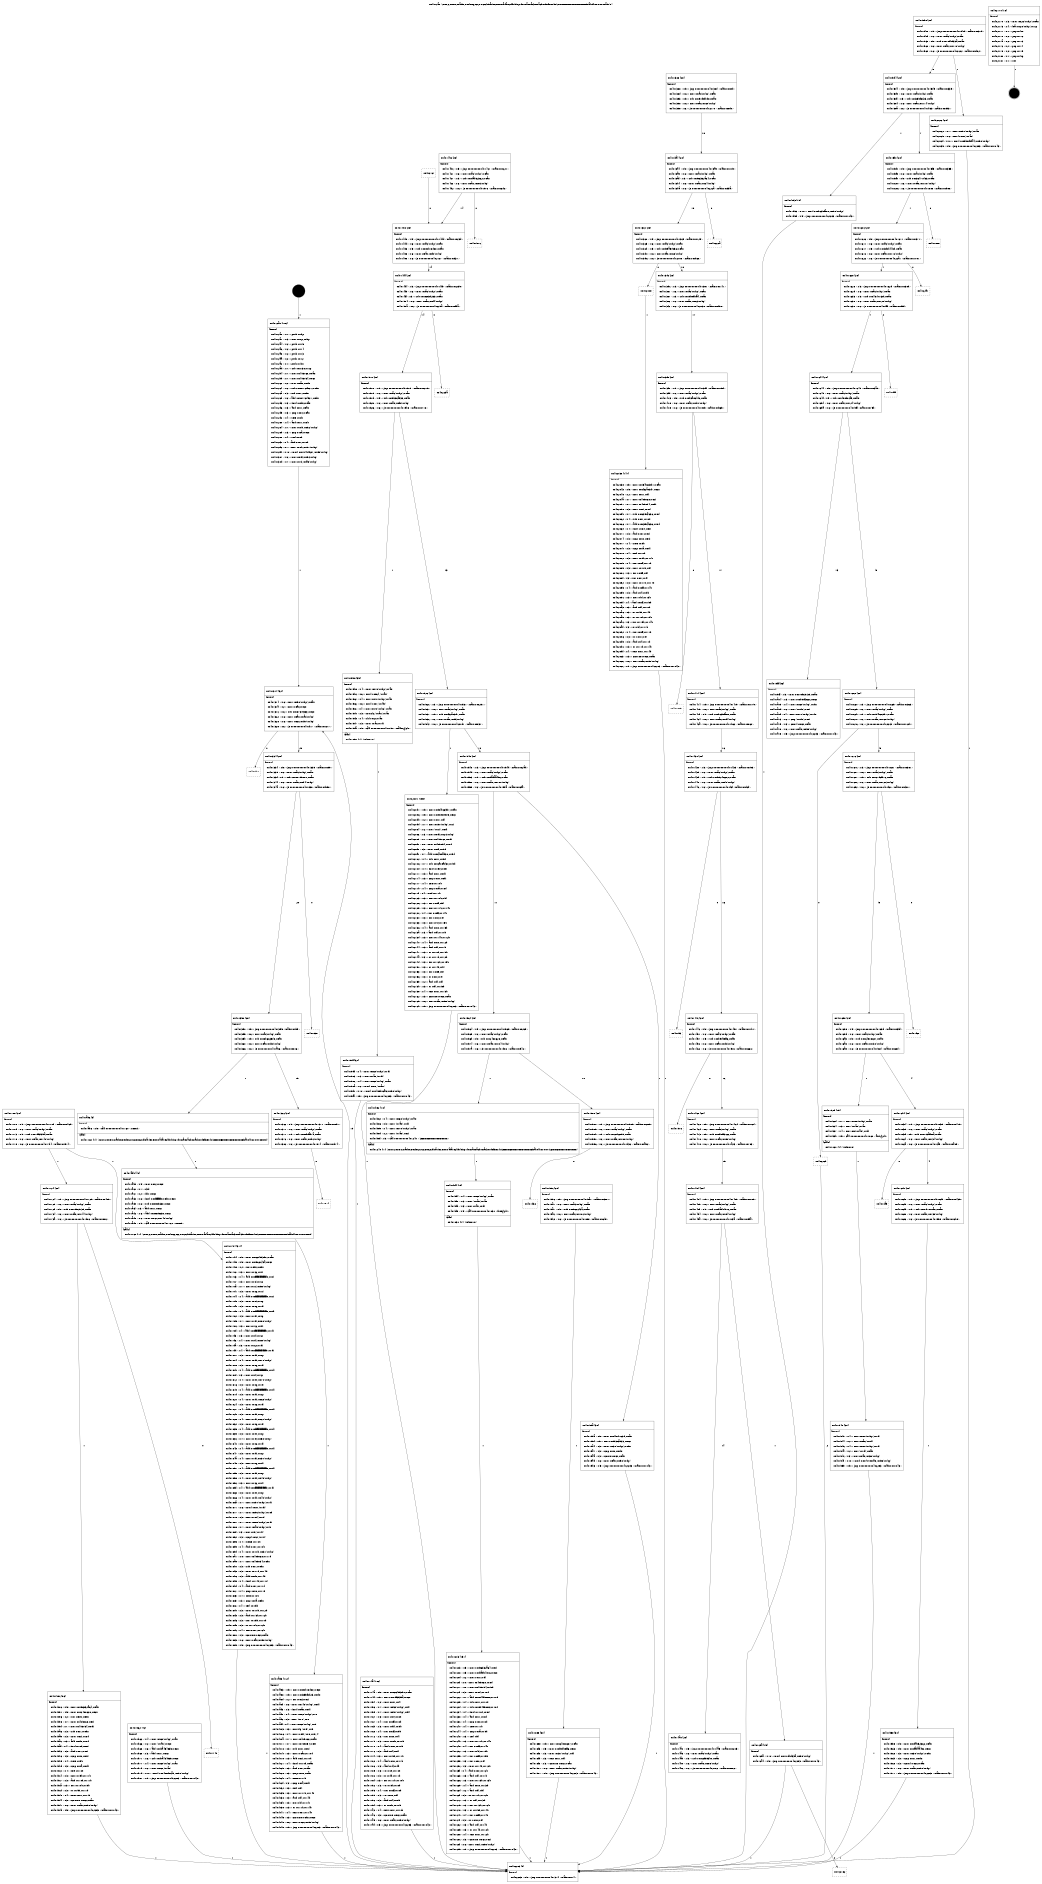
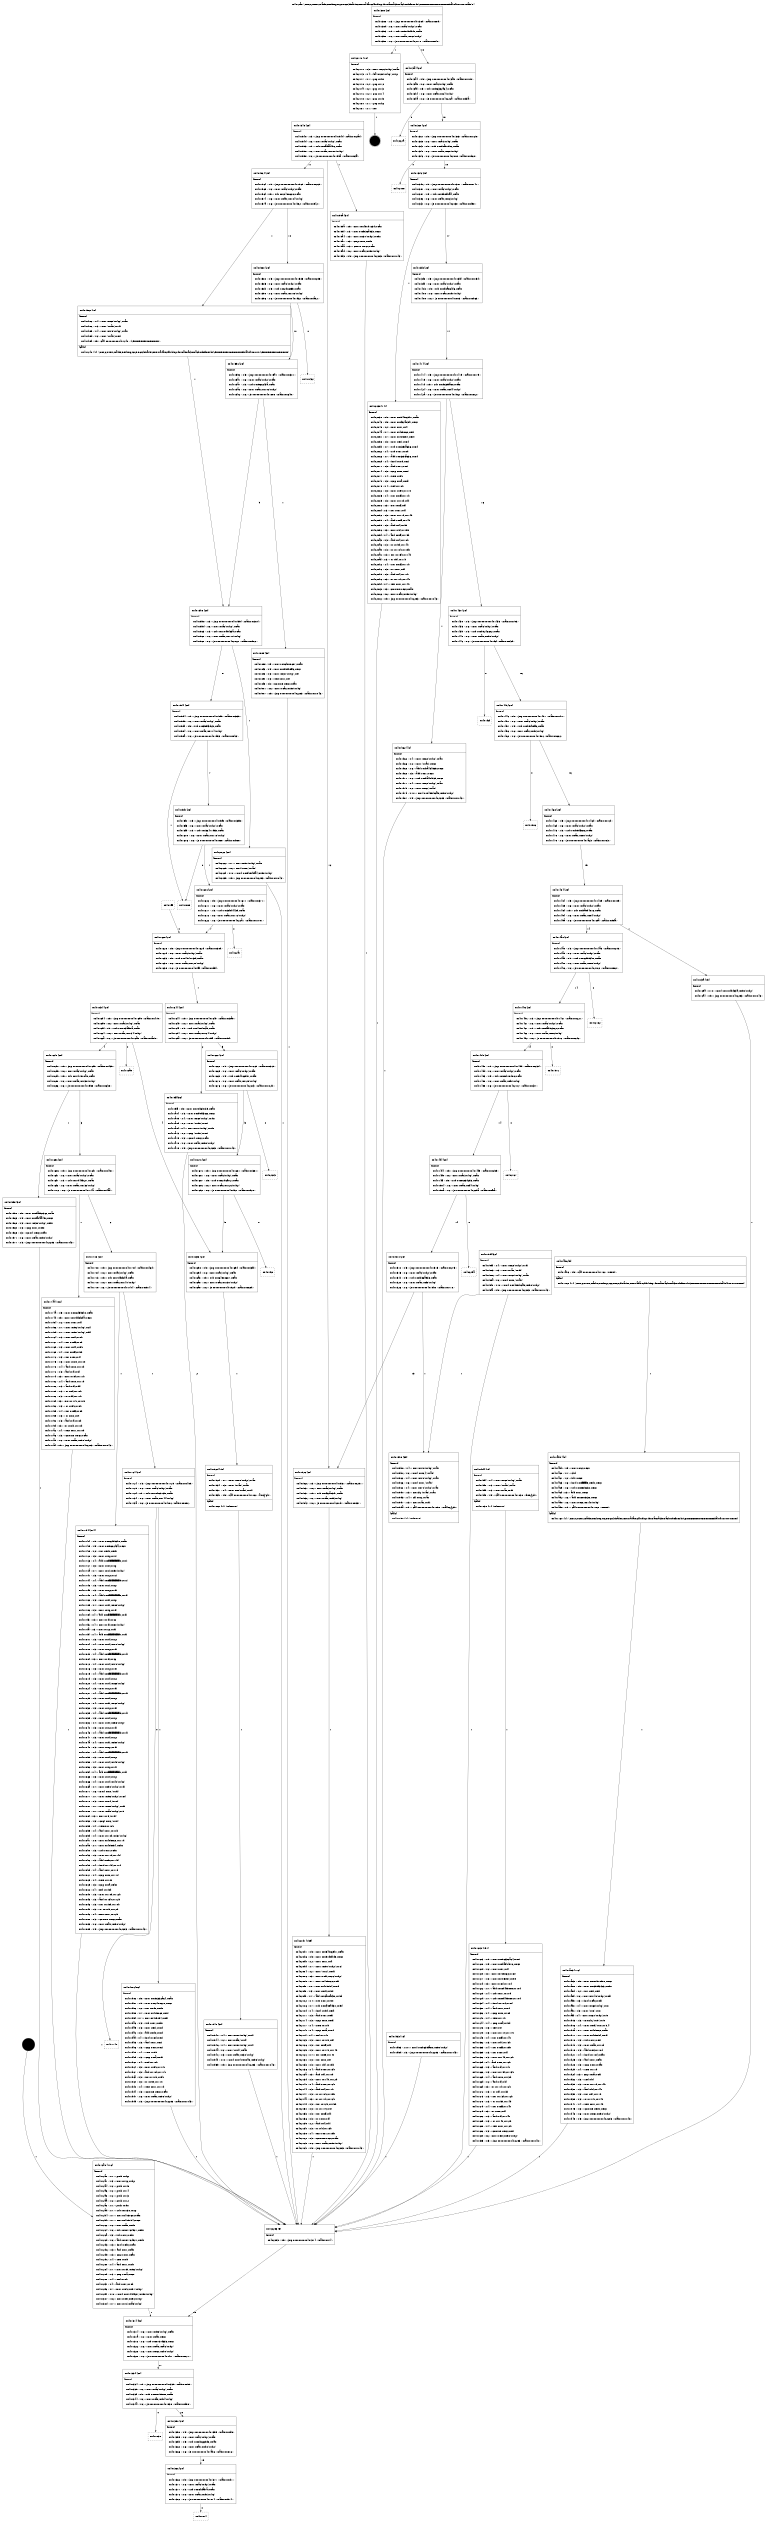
edge "0x401388 [28]" -> "0x402170 [18]": added, label "1"
edge "0x4015d4 [28]" -> "0x401b53 [15]": now "0x4015d4 [28]" -> "0x401e8e"
edge "0x4021c7" -> "0x4014d8 [28]": reversed
edge "0x401580 [28]" -> "0x40159c [28]": added, label "10"
edge "0x401628 [28]" -> "0x401fff": reversed
edge "0x40200e" -> "0x40203e [147]": now "0x4013dc [28]" -> "0x40203e [147]"
edge "0x40159c [28]" -> "0x4015b8 [28]": added, label "9"
edge "0x401644 [28]" -> "0x4019ff [36]": label " 13" -> " 2"
edge "0x401414 [28]" -> "0x401b62 [42]": added, label "1"
node "0x401e05": removed
edge "0x40152c [28]" -> "0x401548 [28]": reversed
node "0x401f17": removed
edge "0x4019b8 [39]" -> "0x4019df [32]": reversed
edge "0x4014a0 [28]" -> "0x4014bc [28]": added, label "14"
edge "0x401698 [28]" -> "0x4016b4 [28]": reversed
edge "0x401350 [28]" -> "0x401ab6 [5]": removed, label "1"
edge "0x401be2 [18]" -> "0x401bf4 [15]": now "0x401be2 [18]" -> "0x4015b8 [28]"
node "0x4016ec [28]": added
edge "0x4022cb" -> "0x4022e3 [5]": now "0x4019ff [36]" -> "0x4022e3 [5]"
edge "0x401c9a [15]" -> "0x402182": now "0x4014a0 [28]" -> "0x402182"
